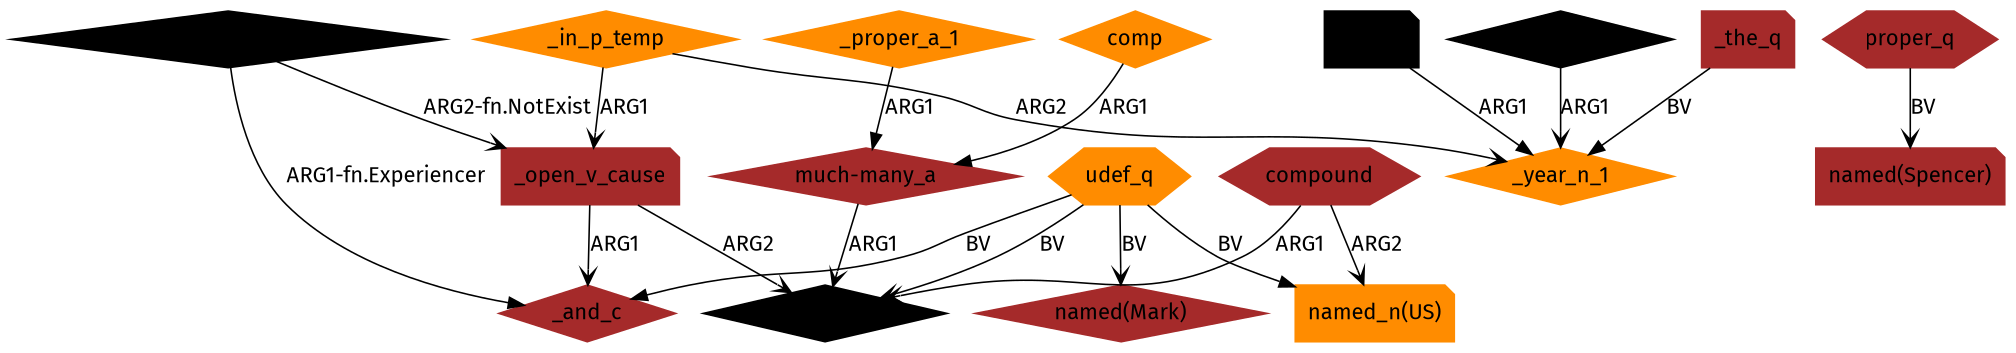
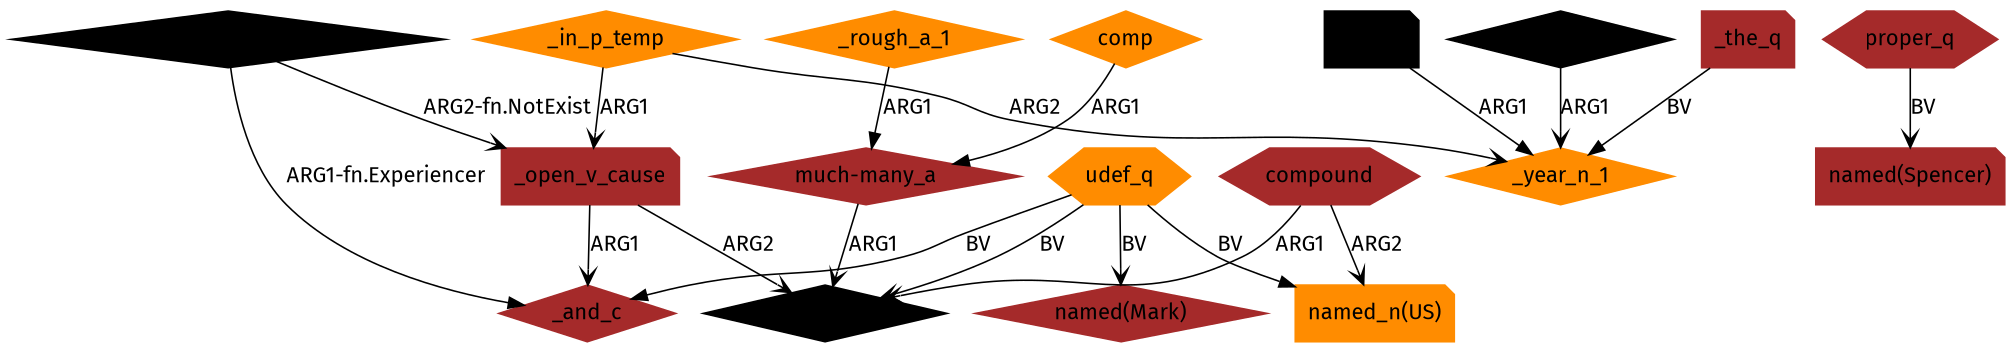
node "_proper_a_1": label "_proper_a_1" -> "_rough_a_1"
